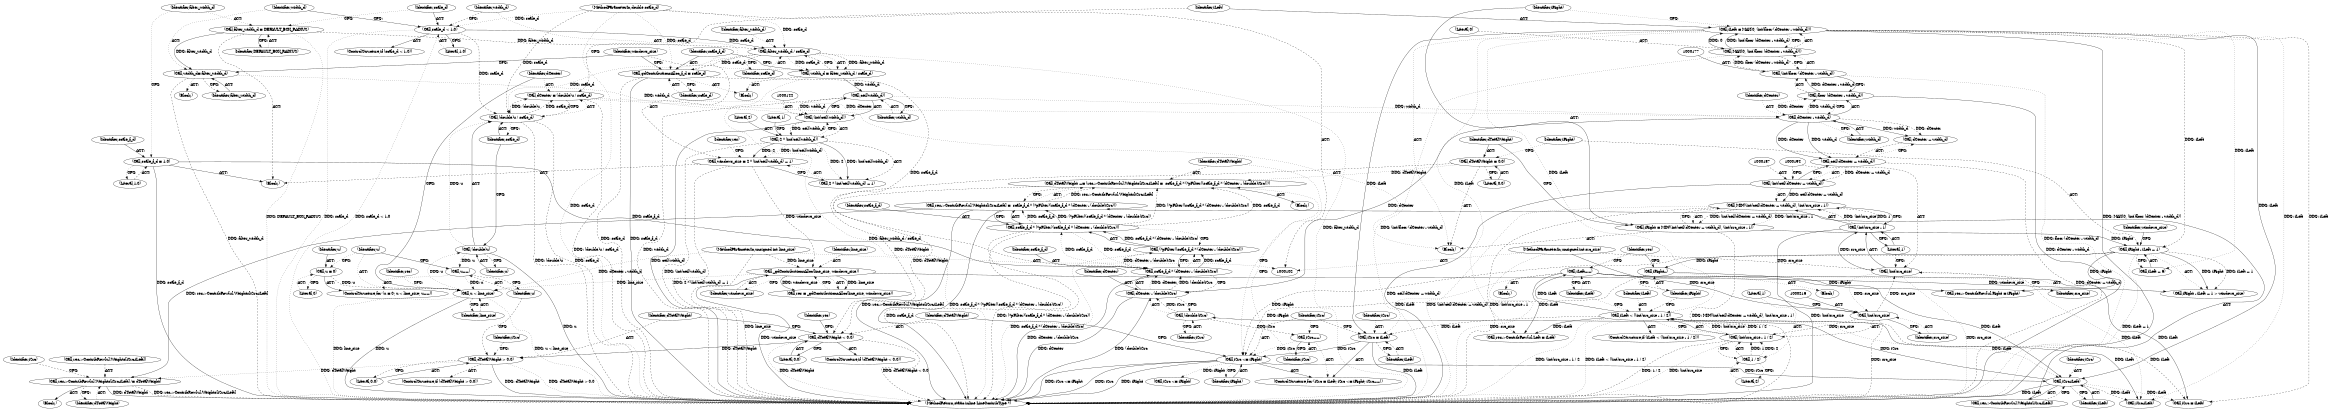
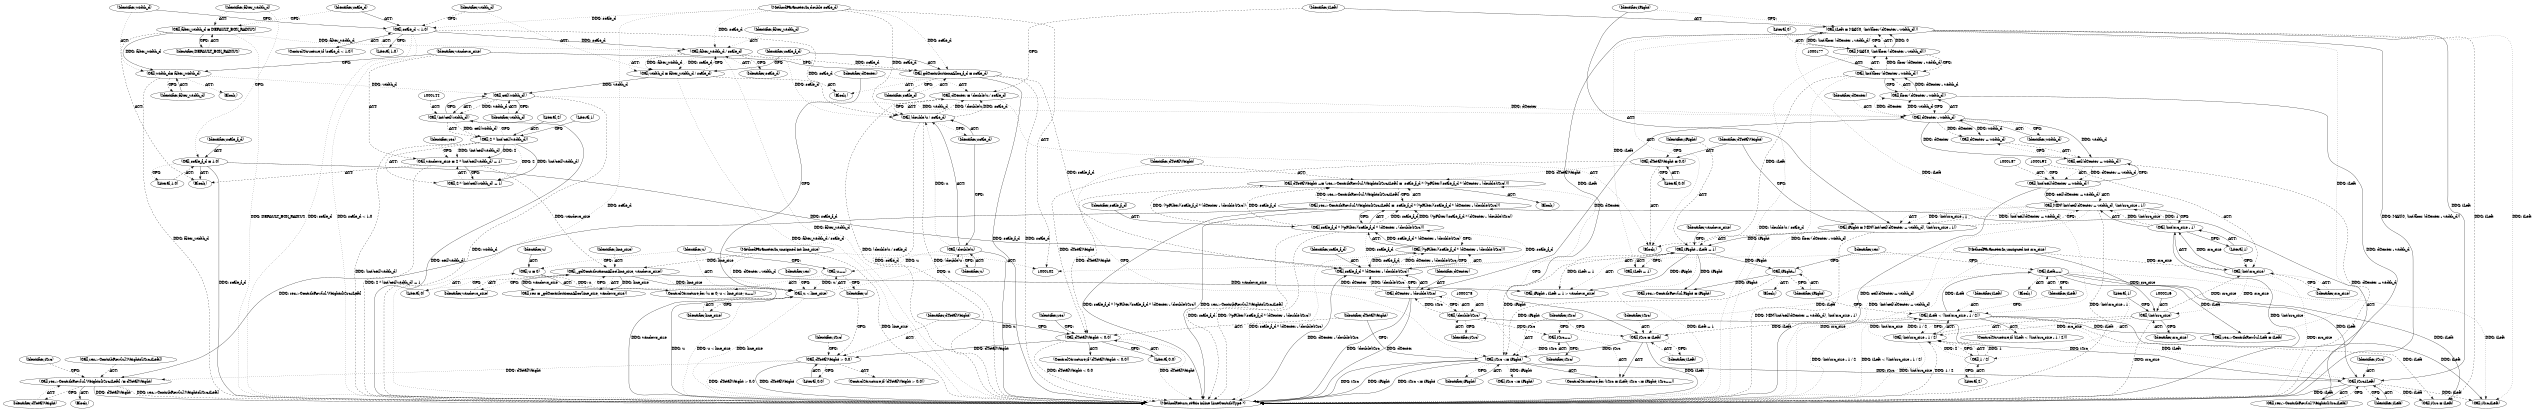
edge "(Call,iLeft = MAX(0, (int)floor (dCenter - width_d)))" -> "(Call,iRight - iLeft + 1)": now "(Call,(int)floor (dCenter - width_d))" -> "(Call,iRight - iLeft + 1)"
edge "(Call,filter_width_d = DEFAULT_BOX_RADIUS)" -> "(Call,filter_width_d / scale_d)": style dashed -> dotted
edge "(Call,width_d= filter_width_d)" -> "(Call,(int)ceil(width_d))": now "(Call,width_d= filter_width_d)" -> "(Call,ceil(width_d))"
edge "(Call,MAX(0, (int)floor (dCenter - width_d)))" -> "(MethodReturn,static inline LineContribType *)": label "DDG: (int)floor (dCenter - width_d)" -> "DDG: (double)u / scale_d"
node "(Call,iLeft + 6)": label "(Call,iLeft + 6)" -> "(Call,iLeft + 1)"
node "1000278": added
